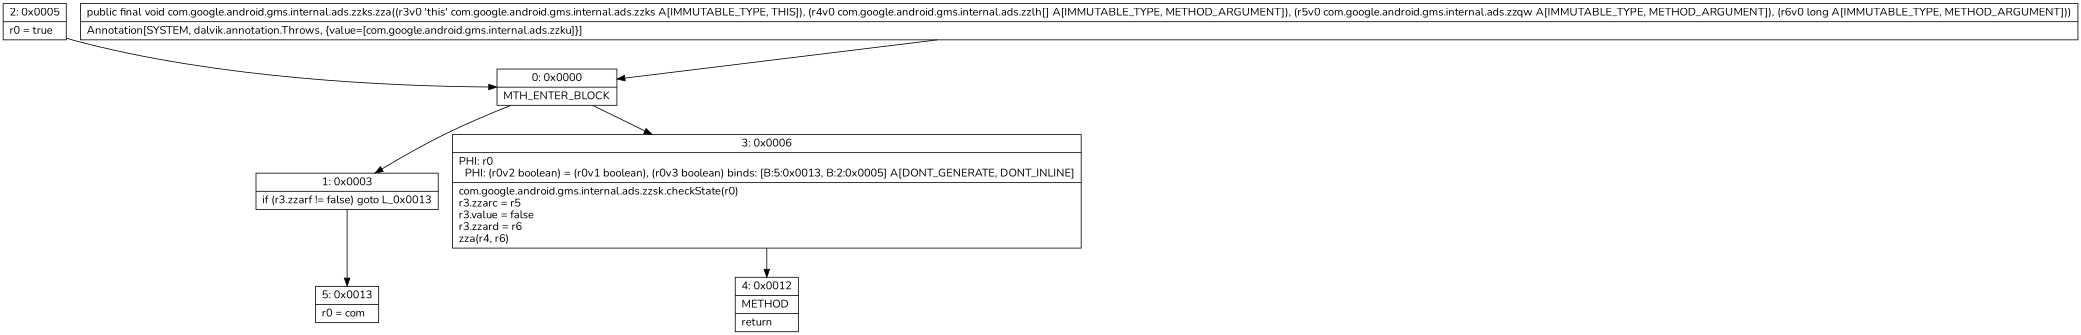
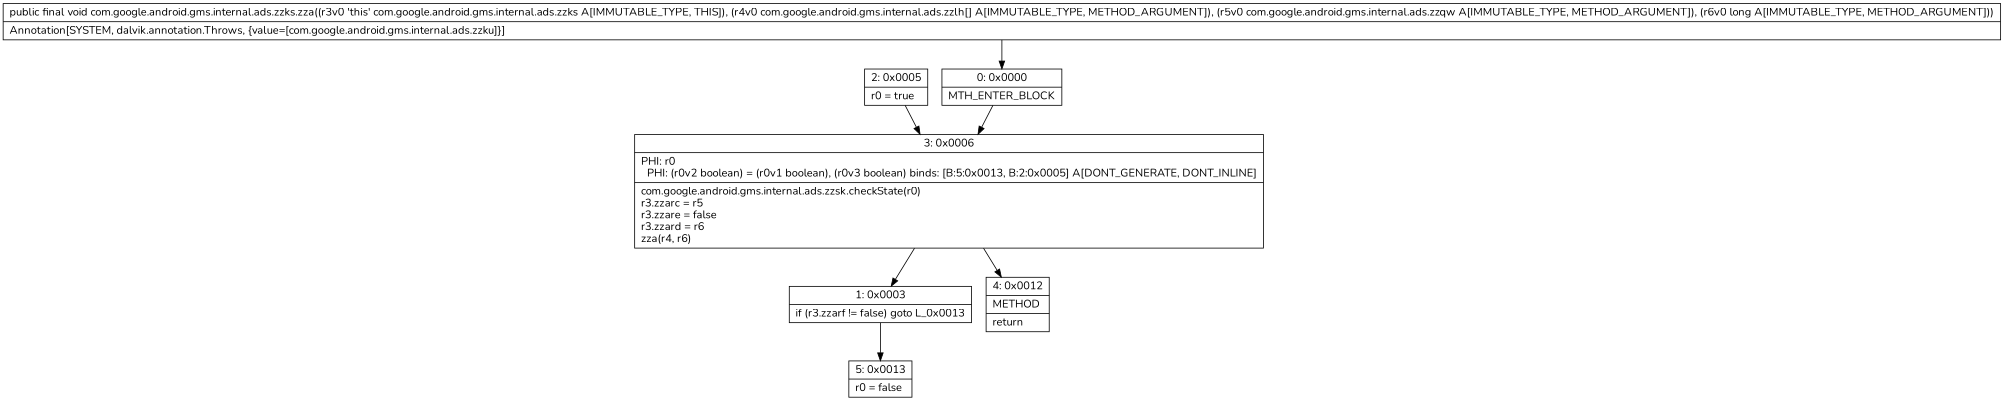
edge "2: 0x0005" -> "0: 0x0000": now "2: 0x0005" -> "3: 0x0006"
edge "0: 0x0000" -> "1: 0x0003": now "3: 0x0006" -> "1: 0x0003"
node "3: 0x0006": text "r3.value = false" -> "r3.zzare = false"
node "5: 0x0013": text "r0 = com" -> "r0 = false"
